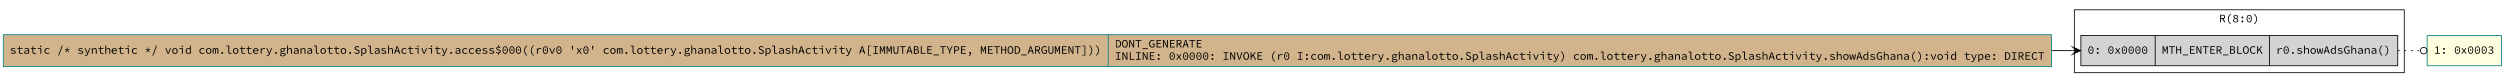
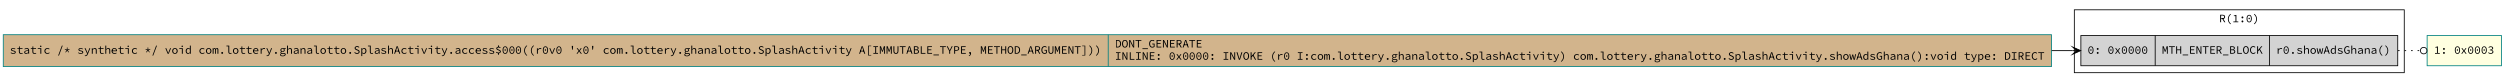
cluster "R(8:0)": label "R(8:0)" -> "R(1:0)"
